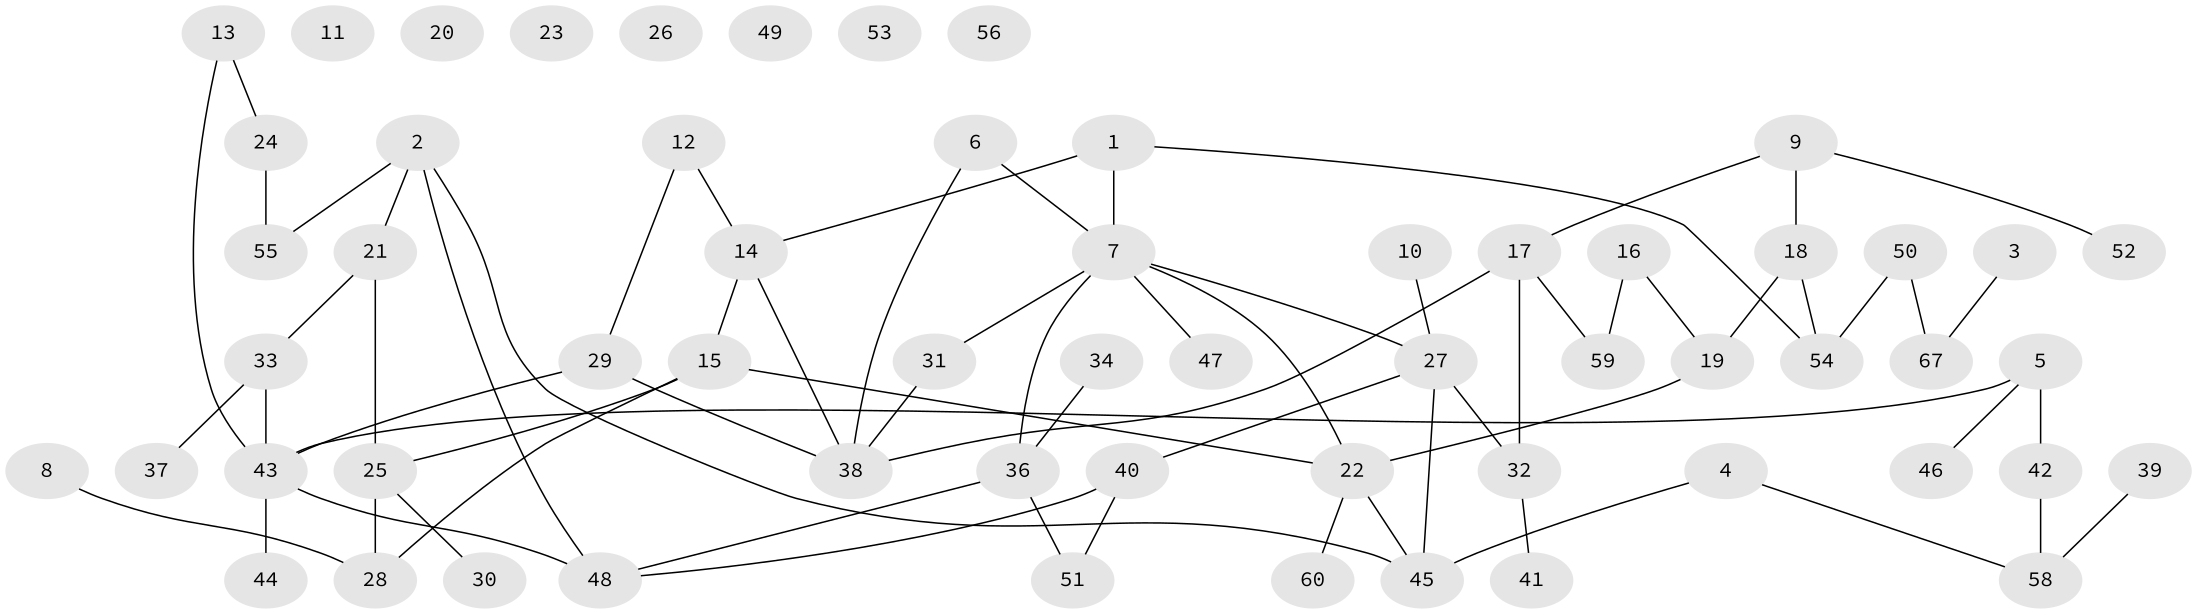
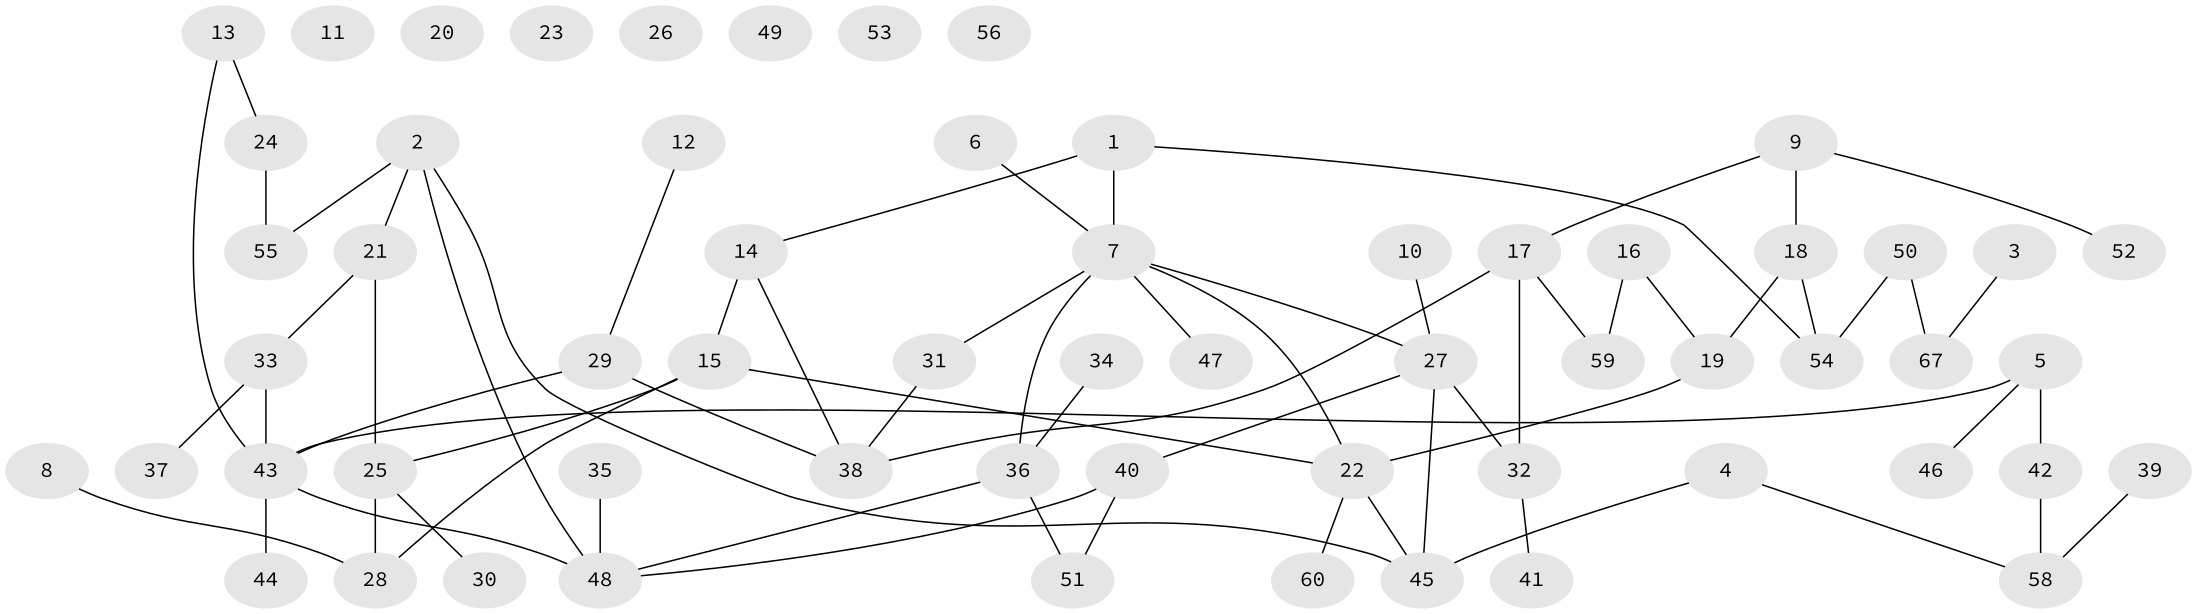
edge "12" -- "14": removed
edge "6" -- "38": removed
node "35": added
